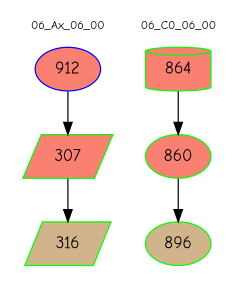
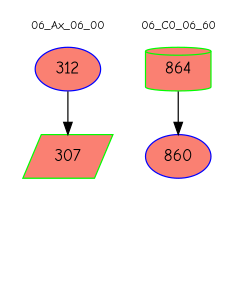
cluster "06_C0_06_00": label "06_C0_06_00" -> "06_C0_06_60"
node "912": label "912" -> "312"
node "860": color green -> blue
node "316": removed
node "896": removed
